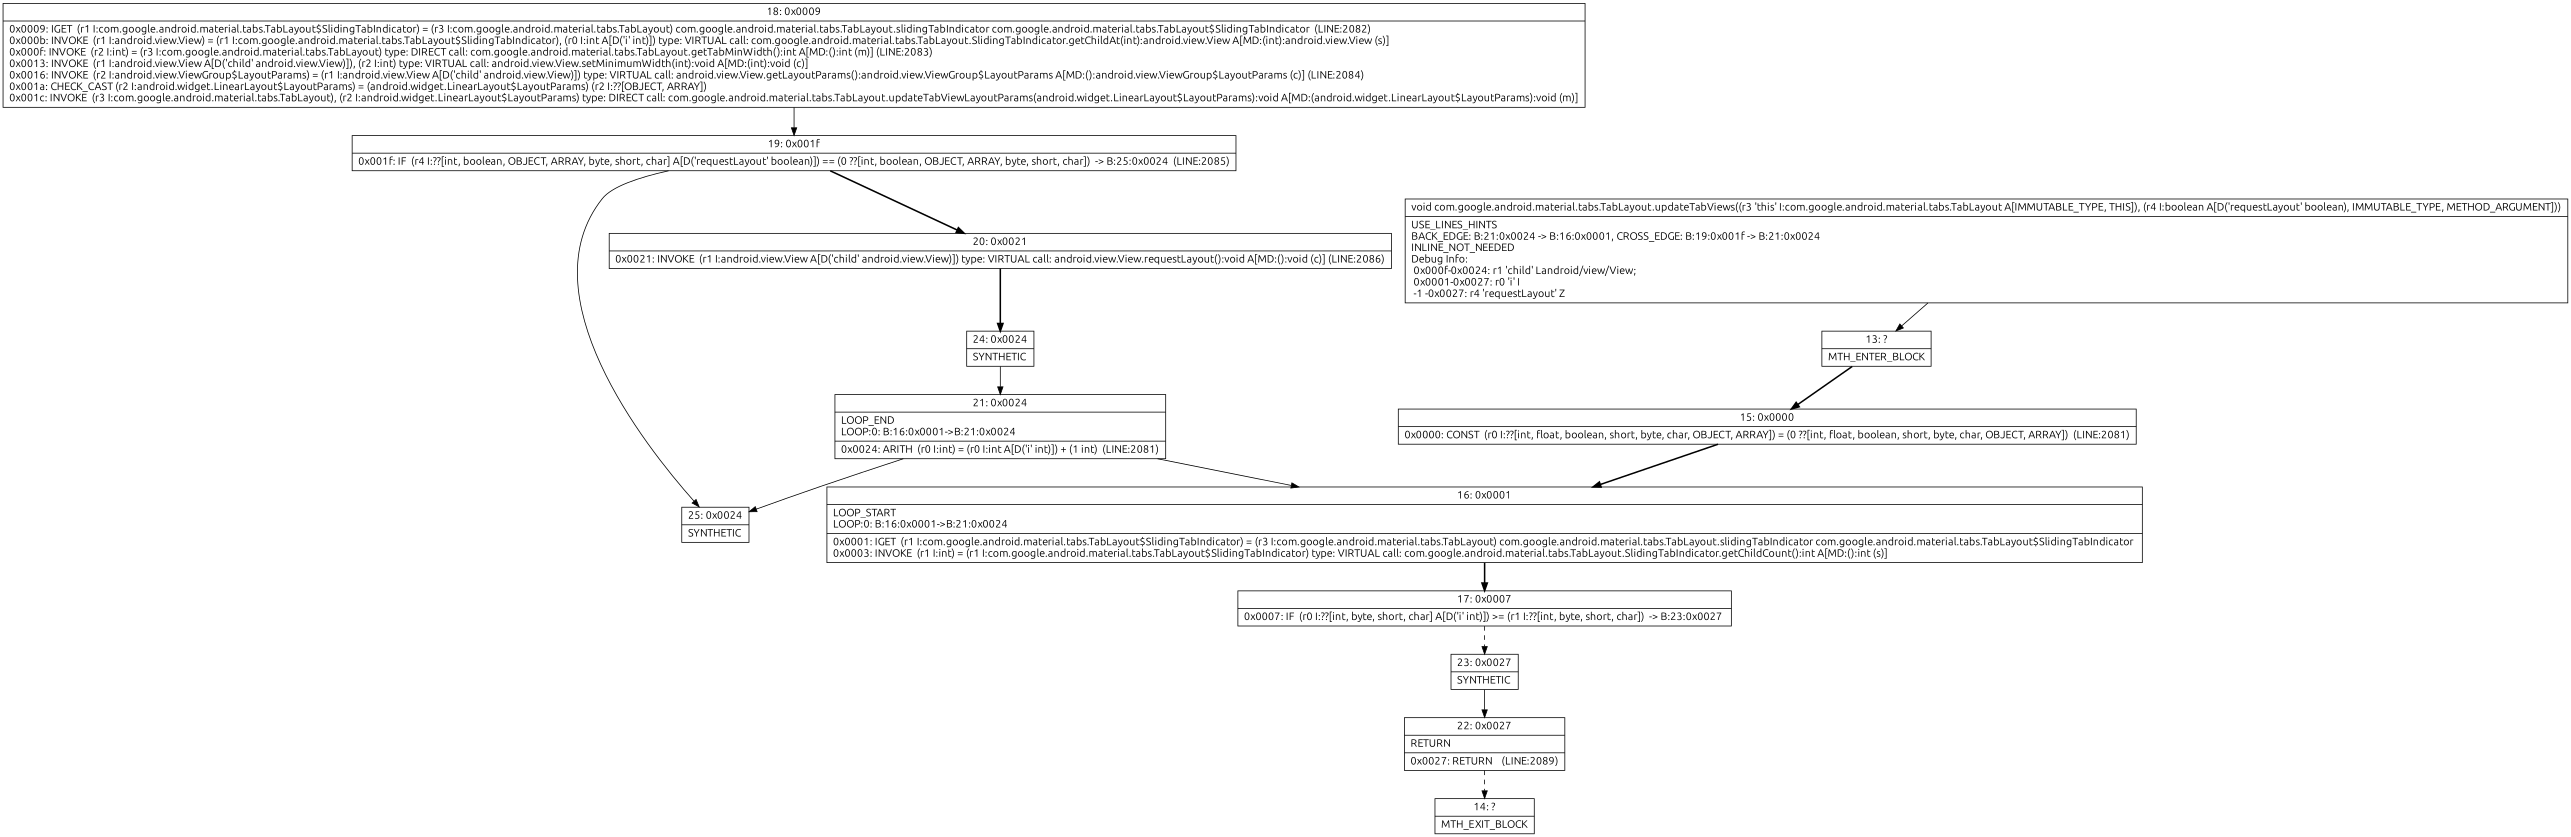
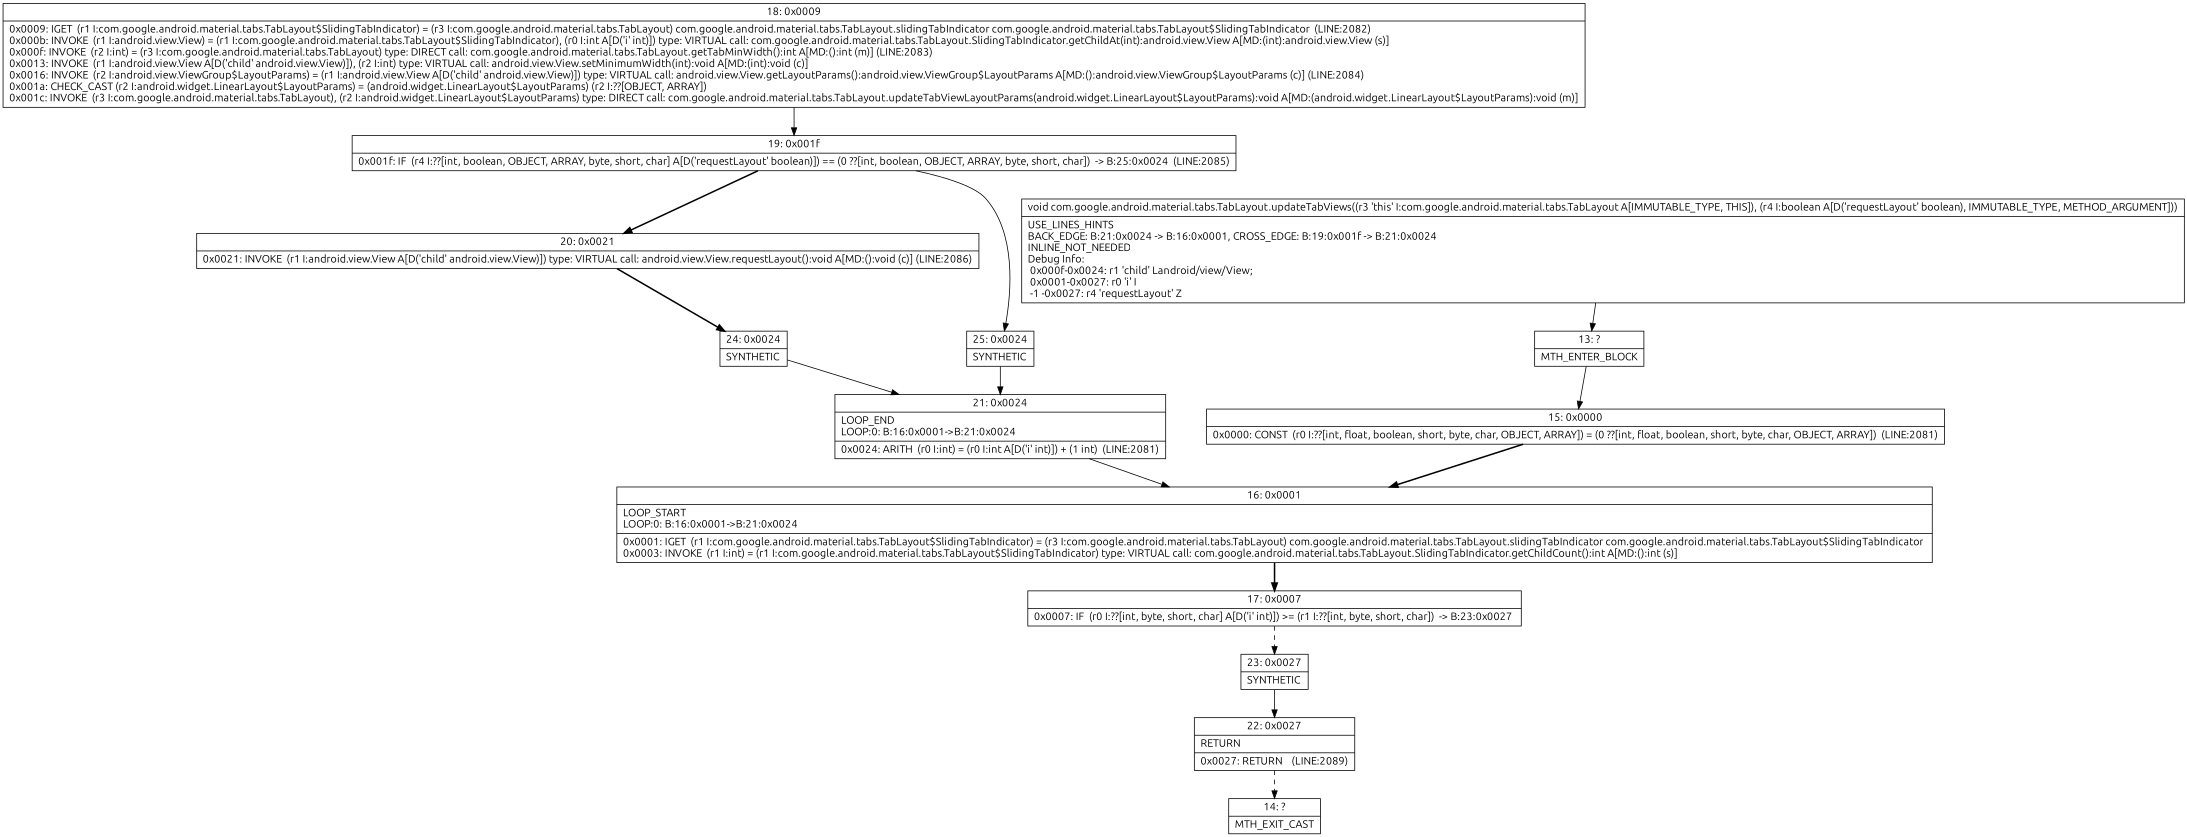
edge "13: ?" -> "15: 0x0000": style bold -> solid
edge "21: 0x0024" -> "25: 0x0024": reversed
node "14: ?": text "MTH_EXIT_BLOCK" -> "MTH_EXIT_CAST"
